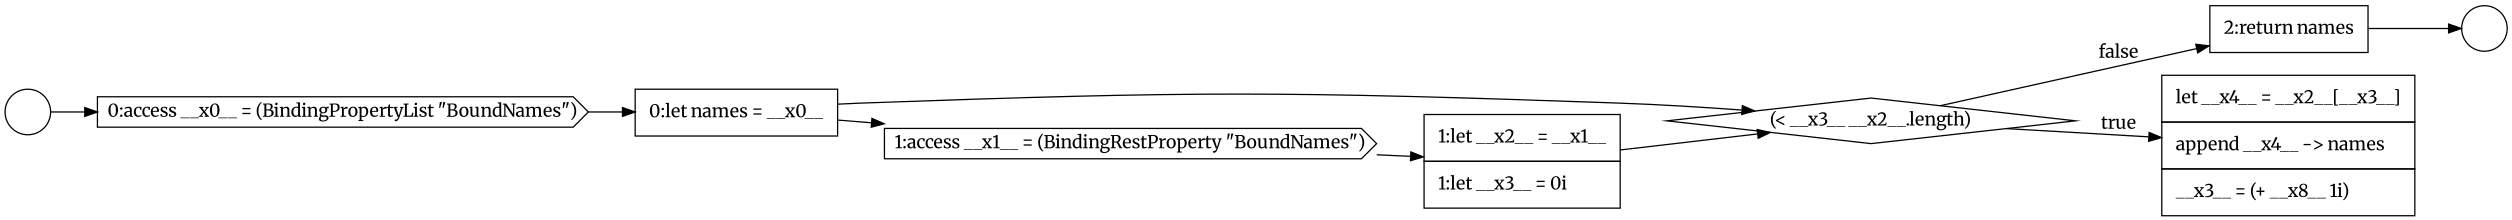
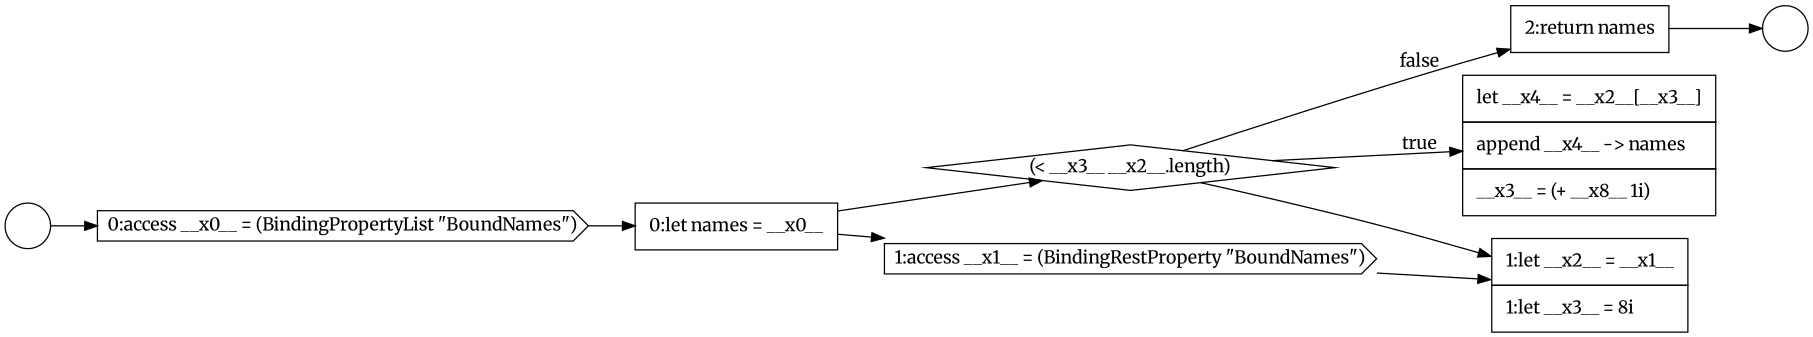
edge "1:let __x2__ = __x1__" -> "(< __x3__ __x2__.length)": reversed
node "1:let __x2__ = __x1__": text "1:let __x3__ = 0i" -> "1:let __x3__ = 8i"
